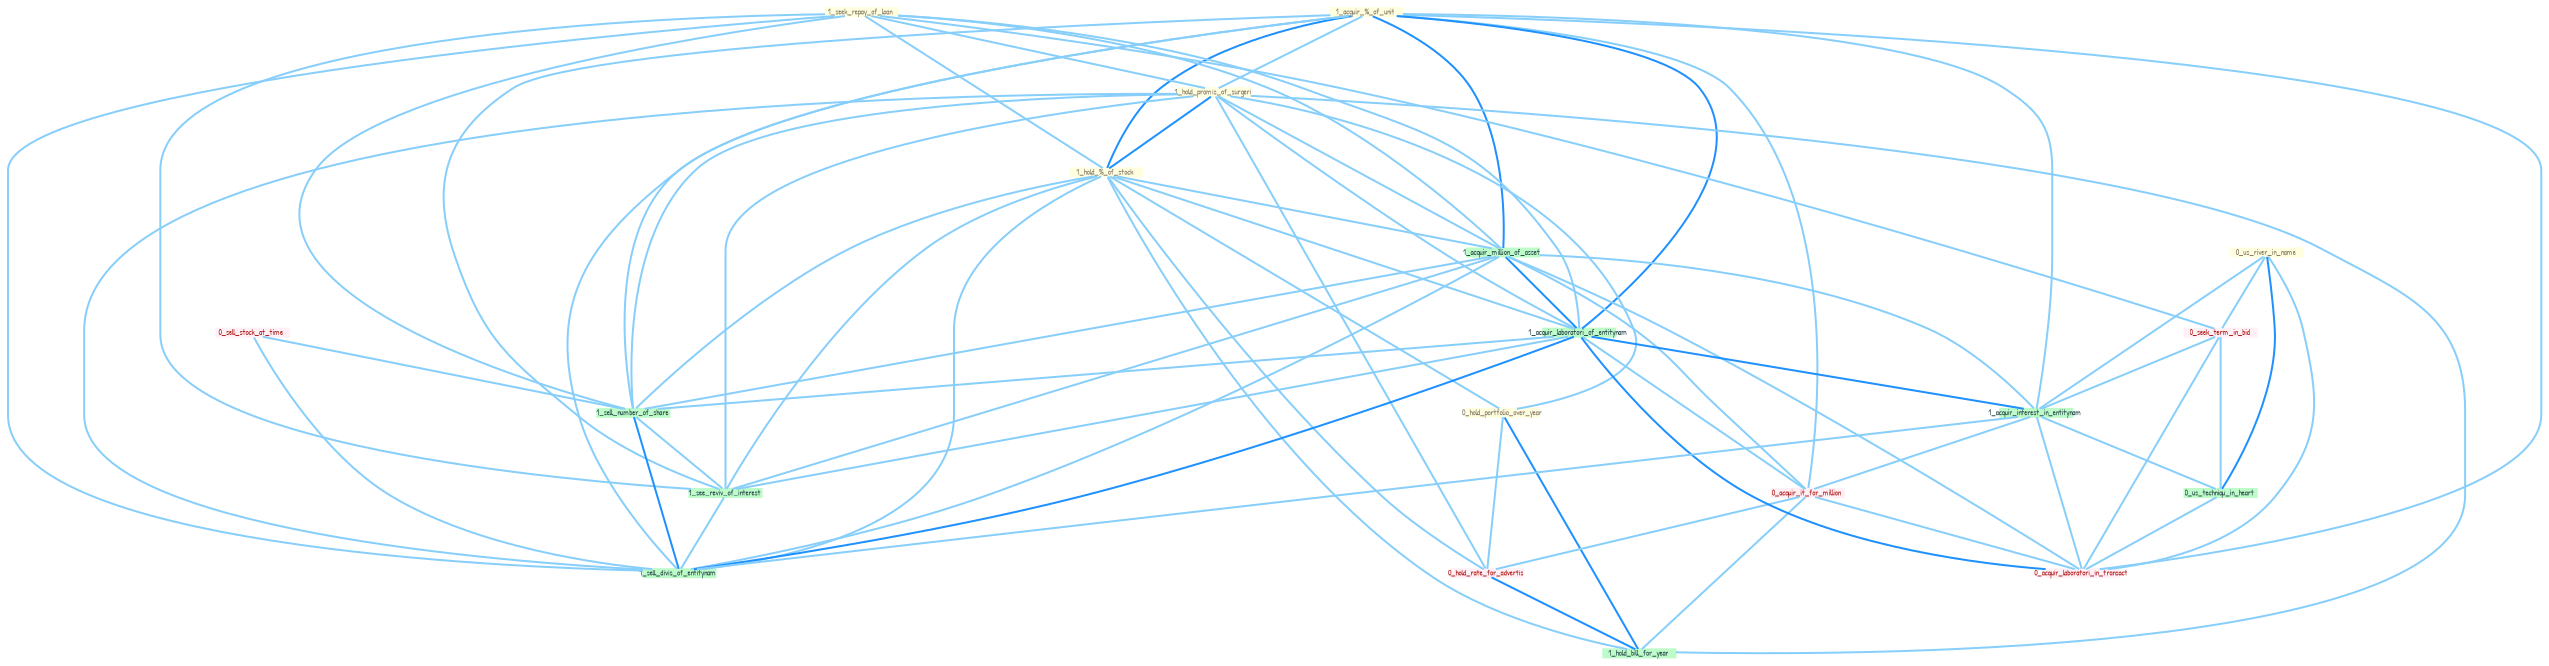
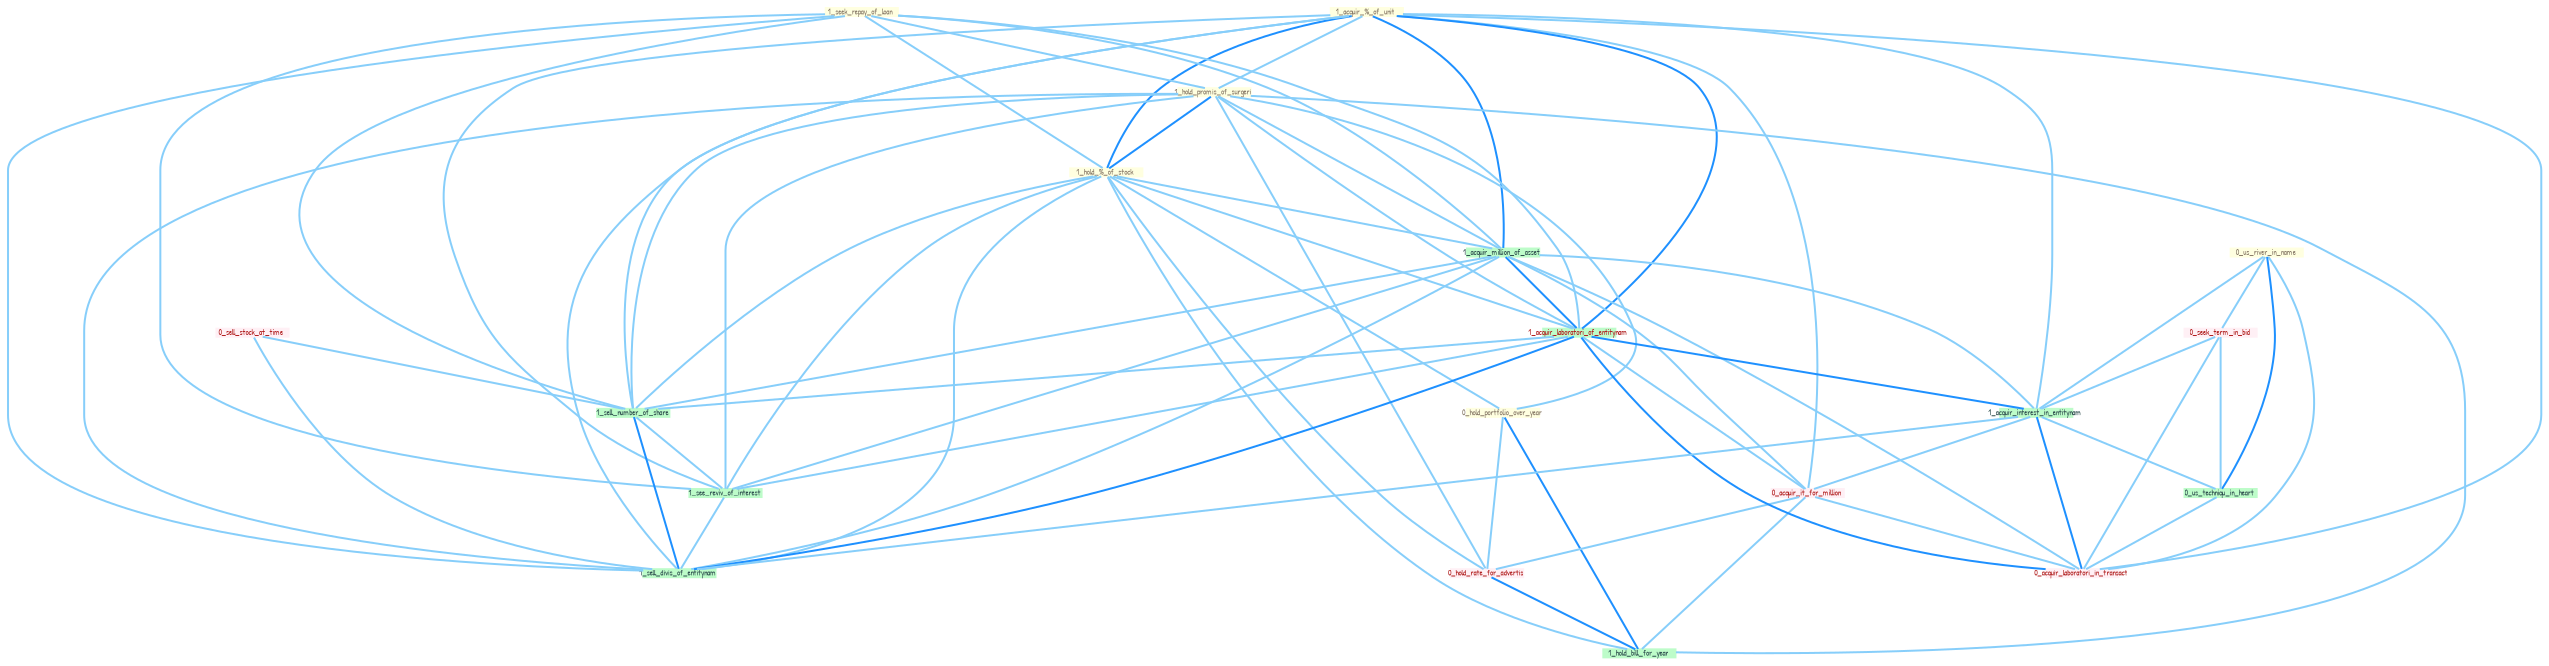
edge "1_seek_repay_of_loan" -- "0_seek_term_in_bid": removed
node "1_acquir_laboratori_of_entitynam": fontcolor #2f4f4f -> #b22222
edge "1_acquir_interest_in_entitynam" -- "0_acquir_laboratori_in_transact": color #87cefa -> #1e90ff
